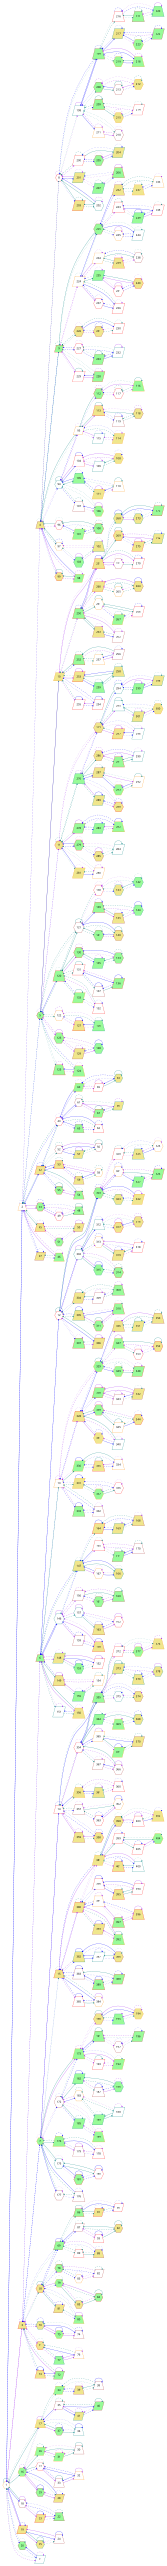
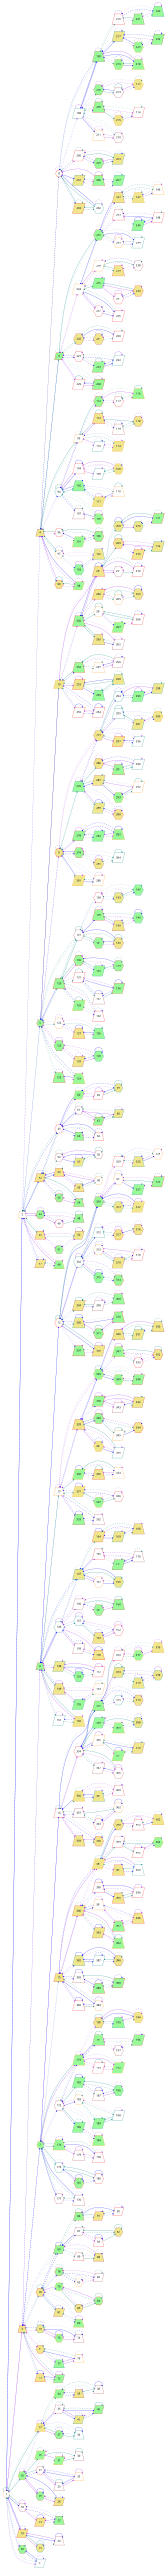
edge "201" -> "8": now "206" -> "8"
